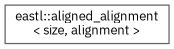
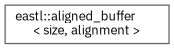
node "eastl::aligned_alignment < size, alignment >": label "eastl::aligned_alignment < size, alignment >" -> "eastl::aligned_buffer < size, alignment >"
